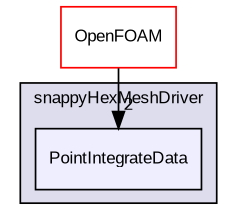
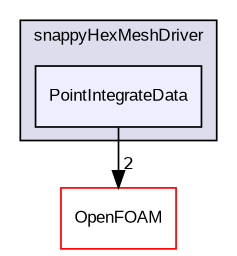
edge "OpenFOAM" -> "PointIntegrateData": reversed
